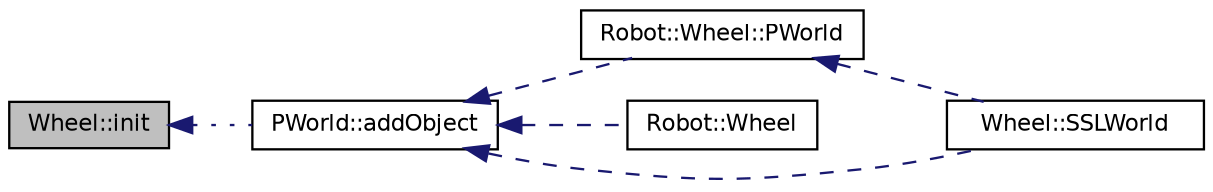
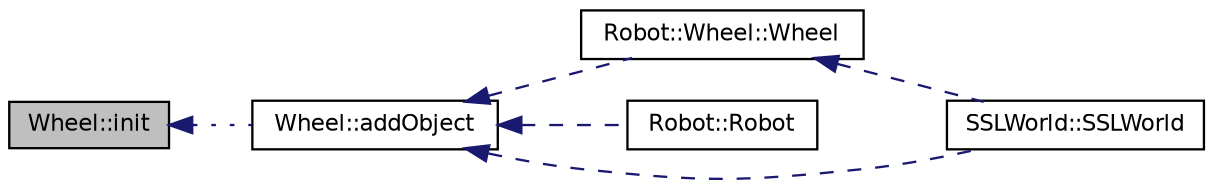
node "Robot::Wheel::PWorld": label "Robot::Wheel::PWorld" -> "Robot::Wheel::Wheel"
node "PWorld::addObject": label "PWorld::addObject" -> "Wheel::addObject"
node "Robot::Wheel": label "Robot::Wheel" -> "Robot::Robot"
node "Wheel::SSLWorld": label "Wheel::SSLWorld" -> "SSLWorld::SSLWorld"
